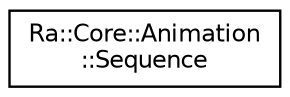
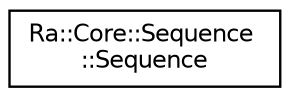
node "Ra::Core::Animation ::Sequence": label "Ra::Core::Animation ::Sequence" -> "Ra::Core::Sequence ::Sequence"
